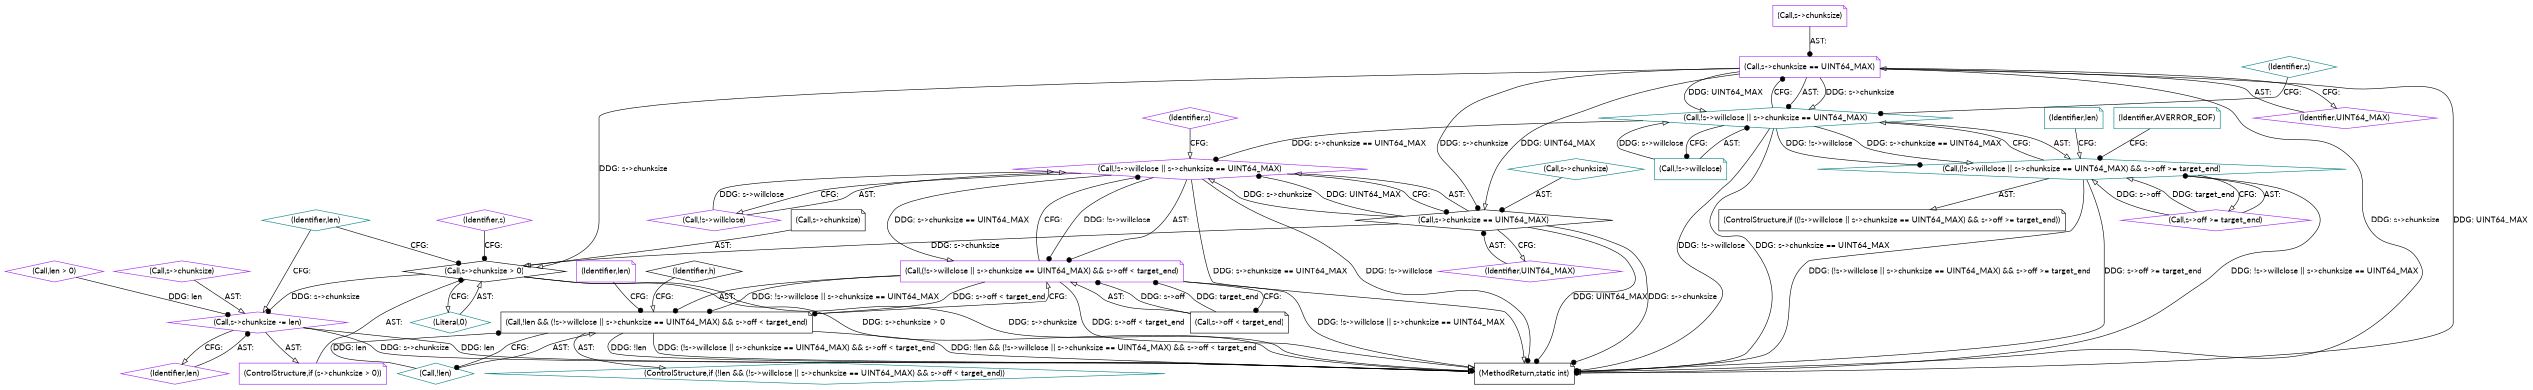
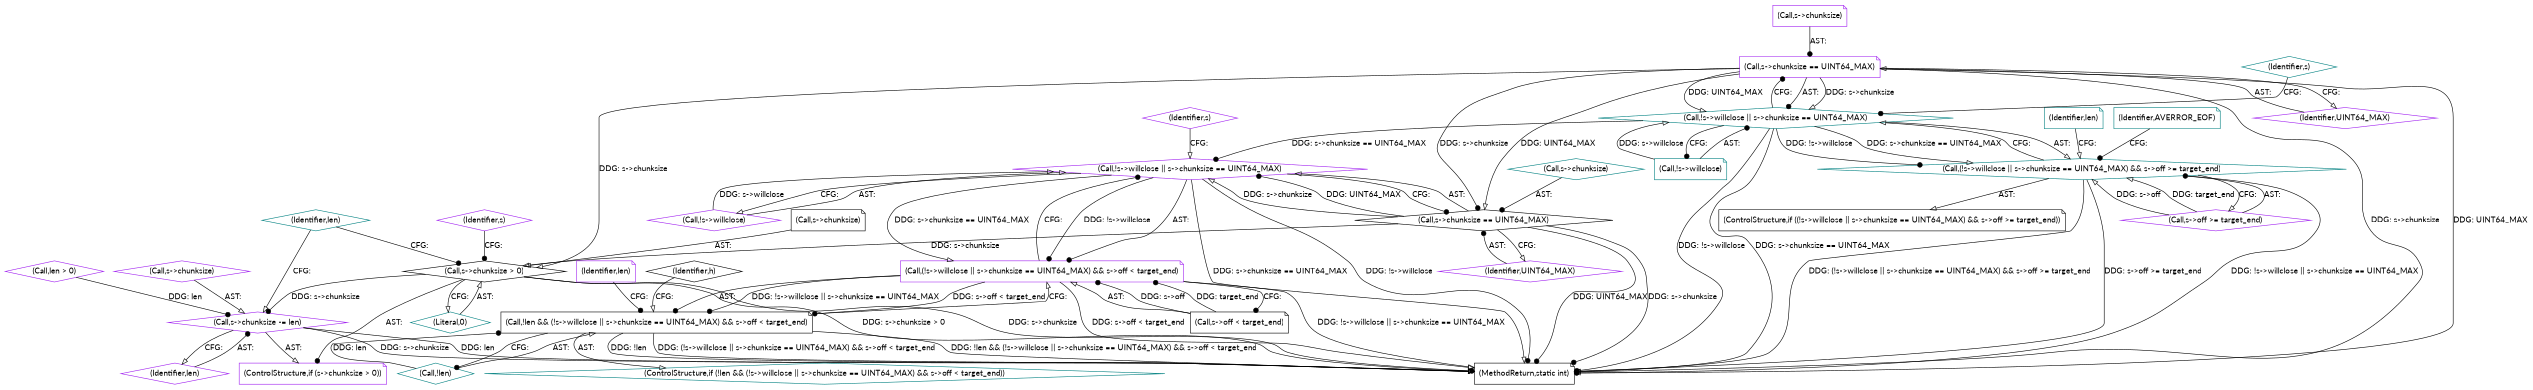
edge "(ControlStructure,if (s->chunksize > 0))" -> "(Call,s->chunksize > 0)": reversed
